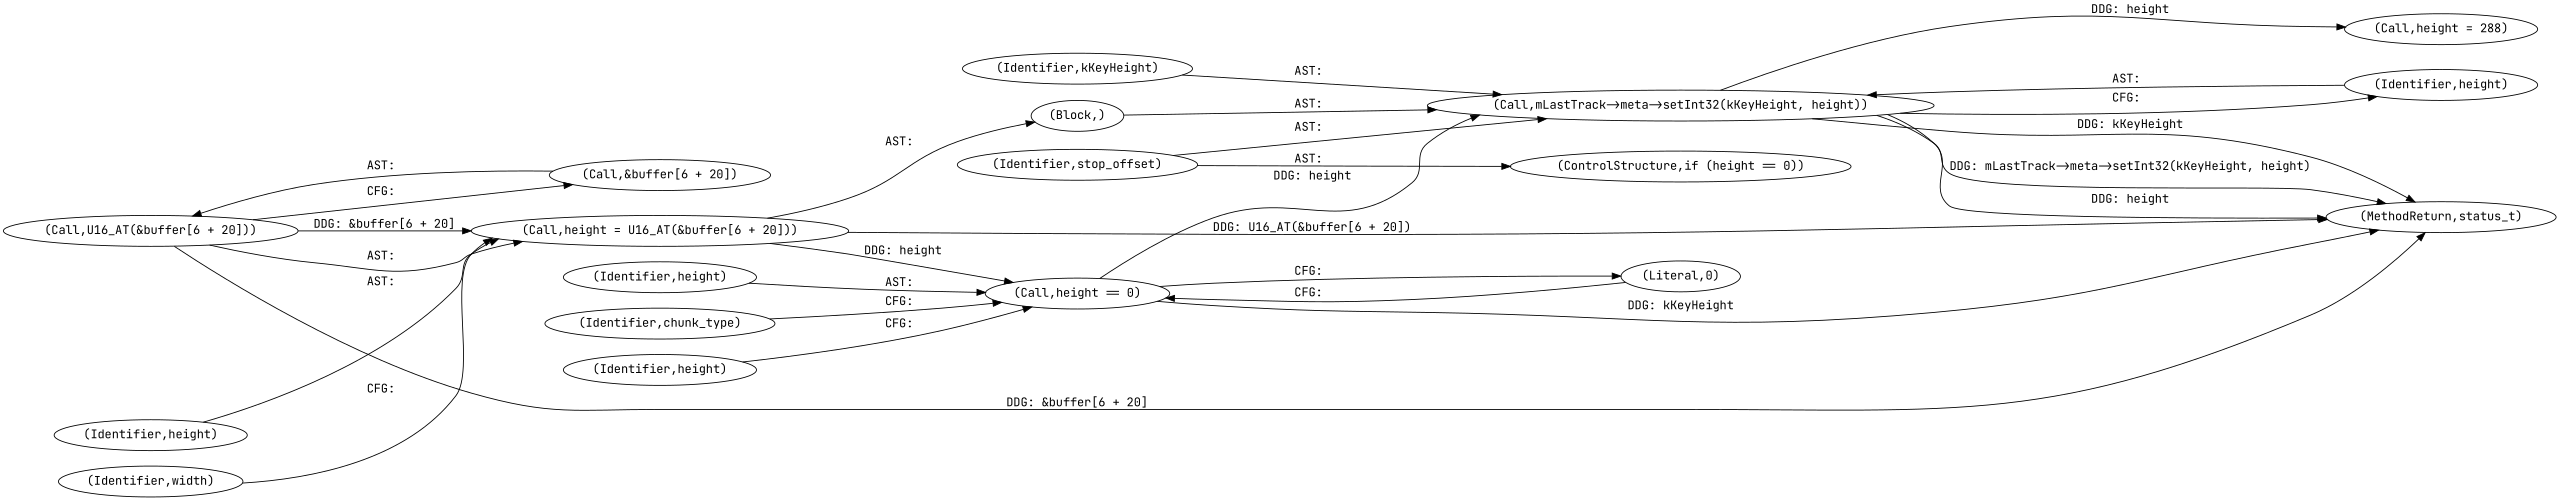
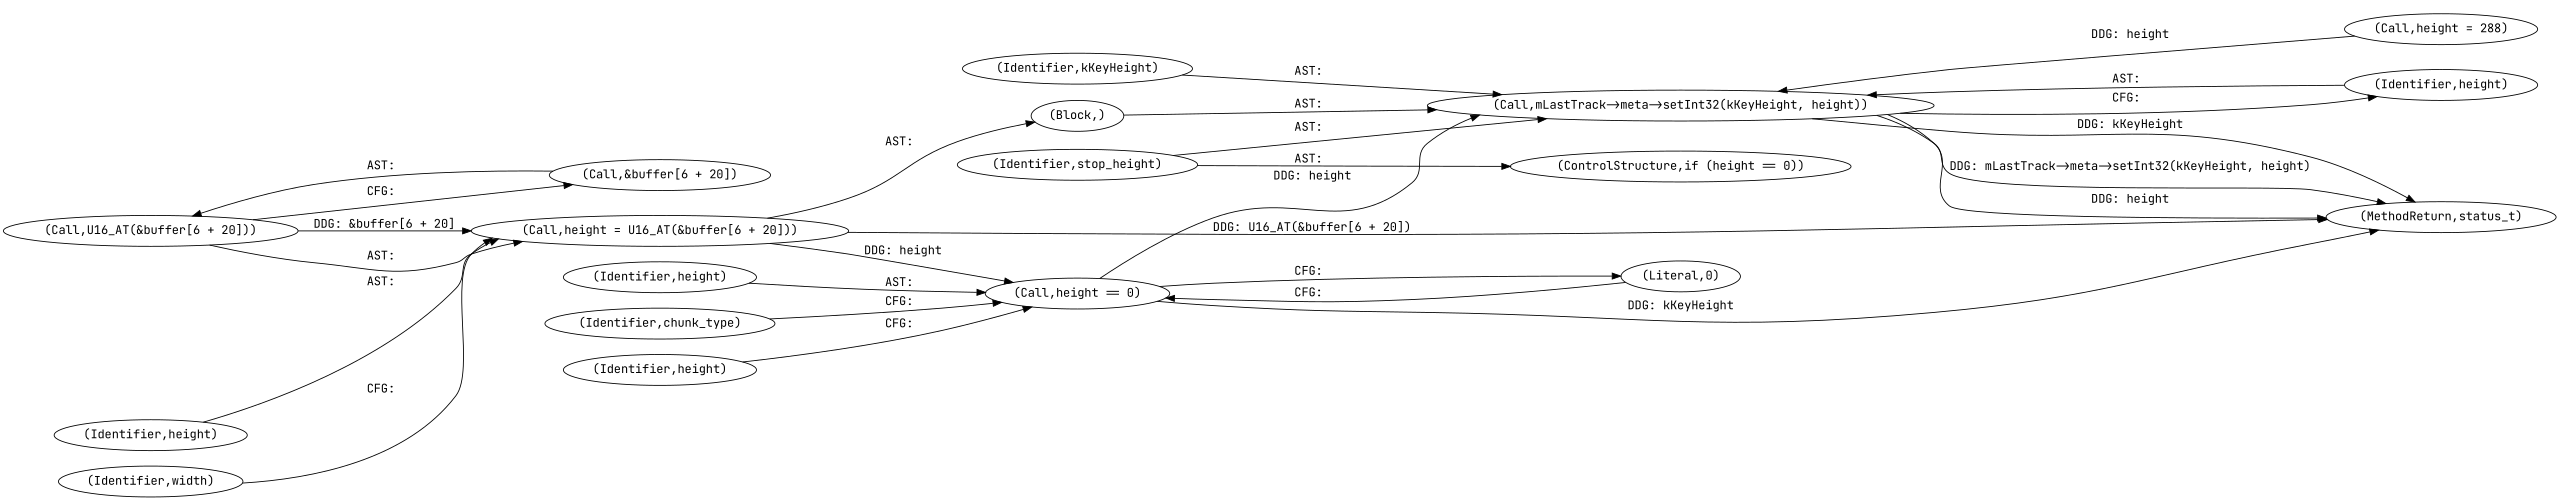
edge "(Call,mLastTrack->meta->setInt32(kKeyHeight, height))" -> "(Call,height = 288)": reversed
node "(Identifier,stop_offset)": label "(Identifier,stop_offset)" -> "(Identifier,stop_height)"
edge "(Call,U16_AT(&buffer[6 + 20]))" -> "(MethodReturn,status_t)": removed, label "DDG: &buffer[6 + 20]"
